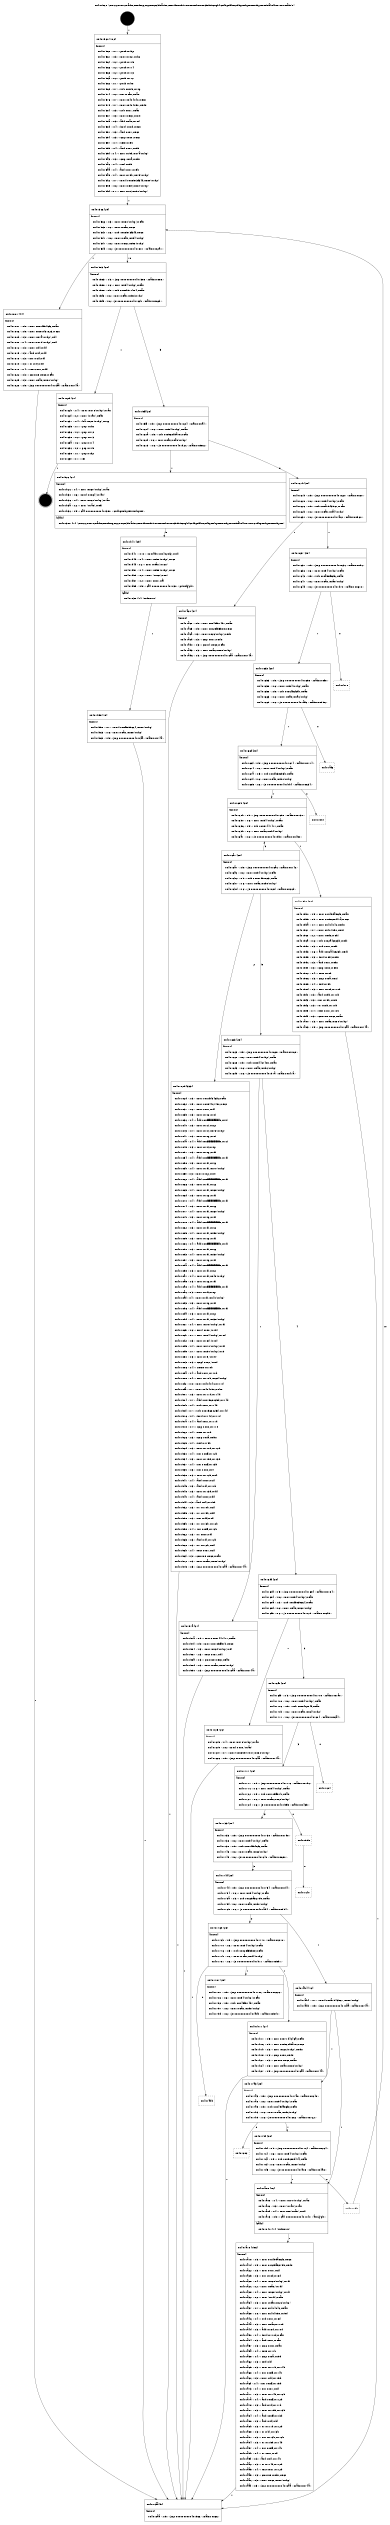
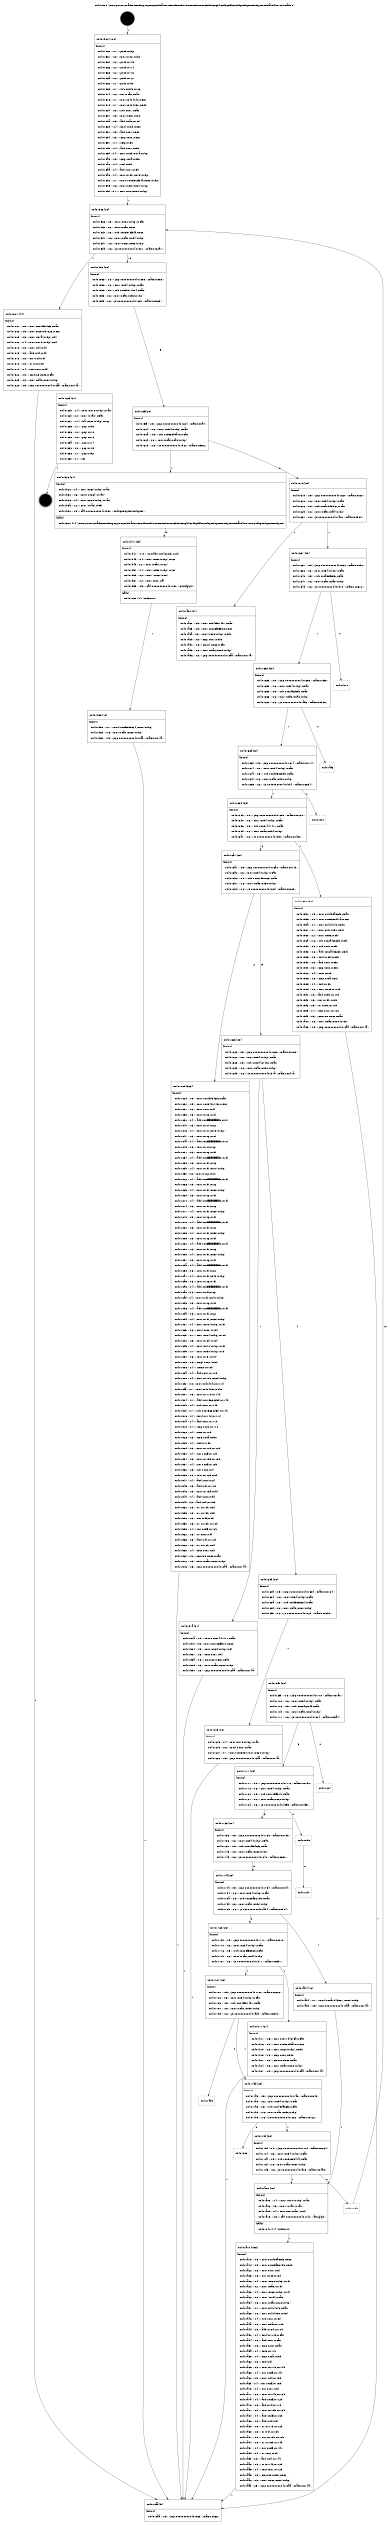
edge "0x4015e3 [28]" -> "0x401c2b [21]": removed, label "1"
edge "0x4016a7 [28]" -> "0x40168b [28]": reversed
edge "0x401ac0 [27]" -> "0x401caa [5]": removed, label "1"
edge "0x4016df [28]" -> "0x4016fb [28]": removed, label "3"
edge "0x40176b [28]" -> "0x401adb": now "0x401787 [28]" -> "0x401adb"
edge "0x401ab4 [12]" -> "0x4017a3 [28]": now "0x401787 [28]" -> "0x4017a3 [28]"
